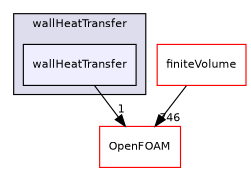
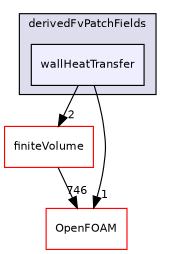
cluster "wallHeatTransfer": label "wallHeatTransfer" -> "derivedFvPatchFields"
edge "wallHeatTransfer" -> "finiteVolume": added
